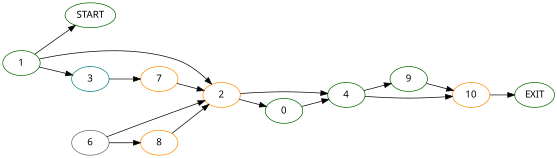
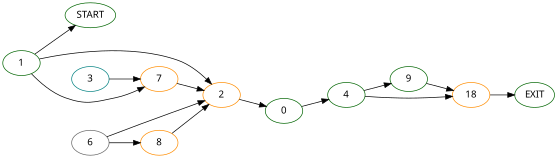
edge "1" -> "3": now "1" -> "7"
edge "2" -> "4": removed
node "10": label "10" -> "18"
